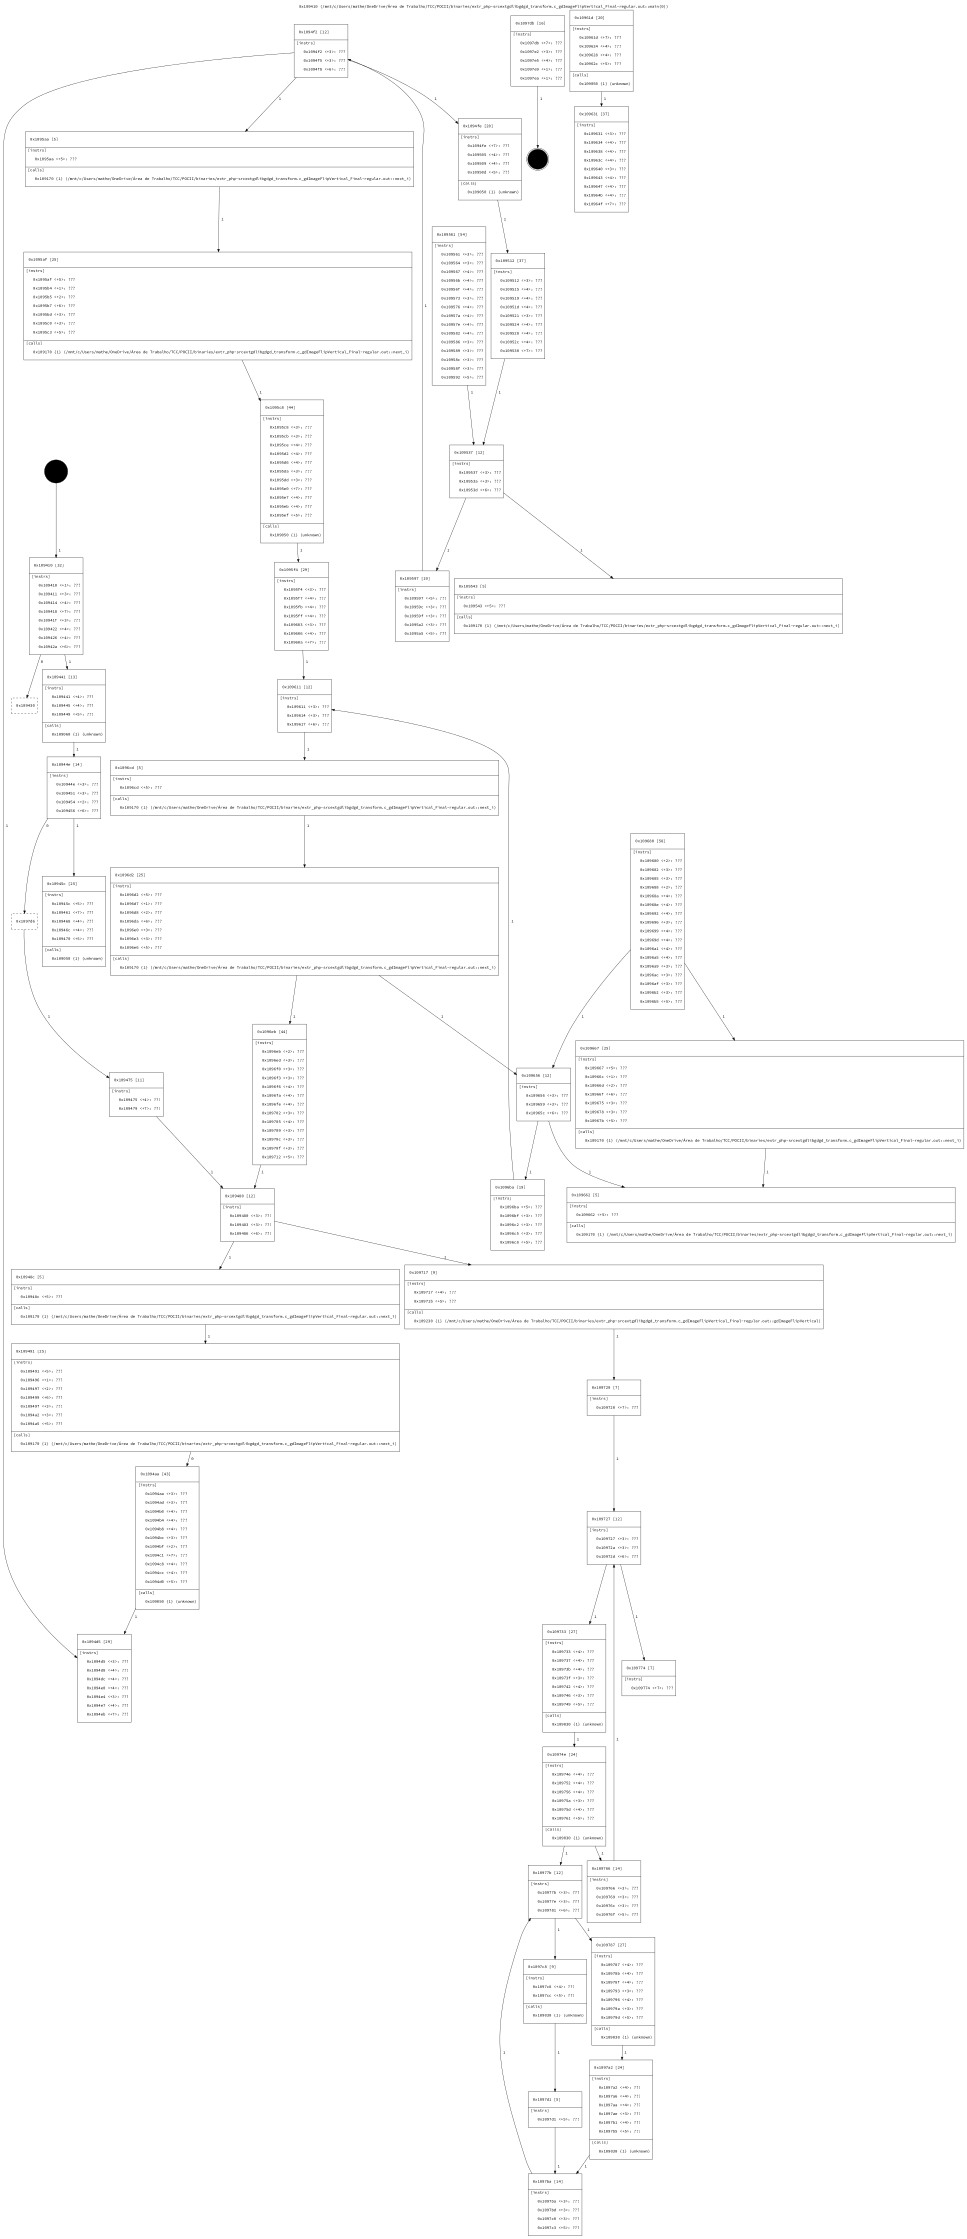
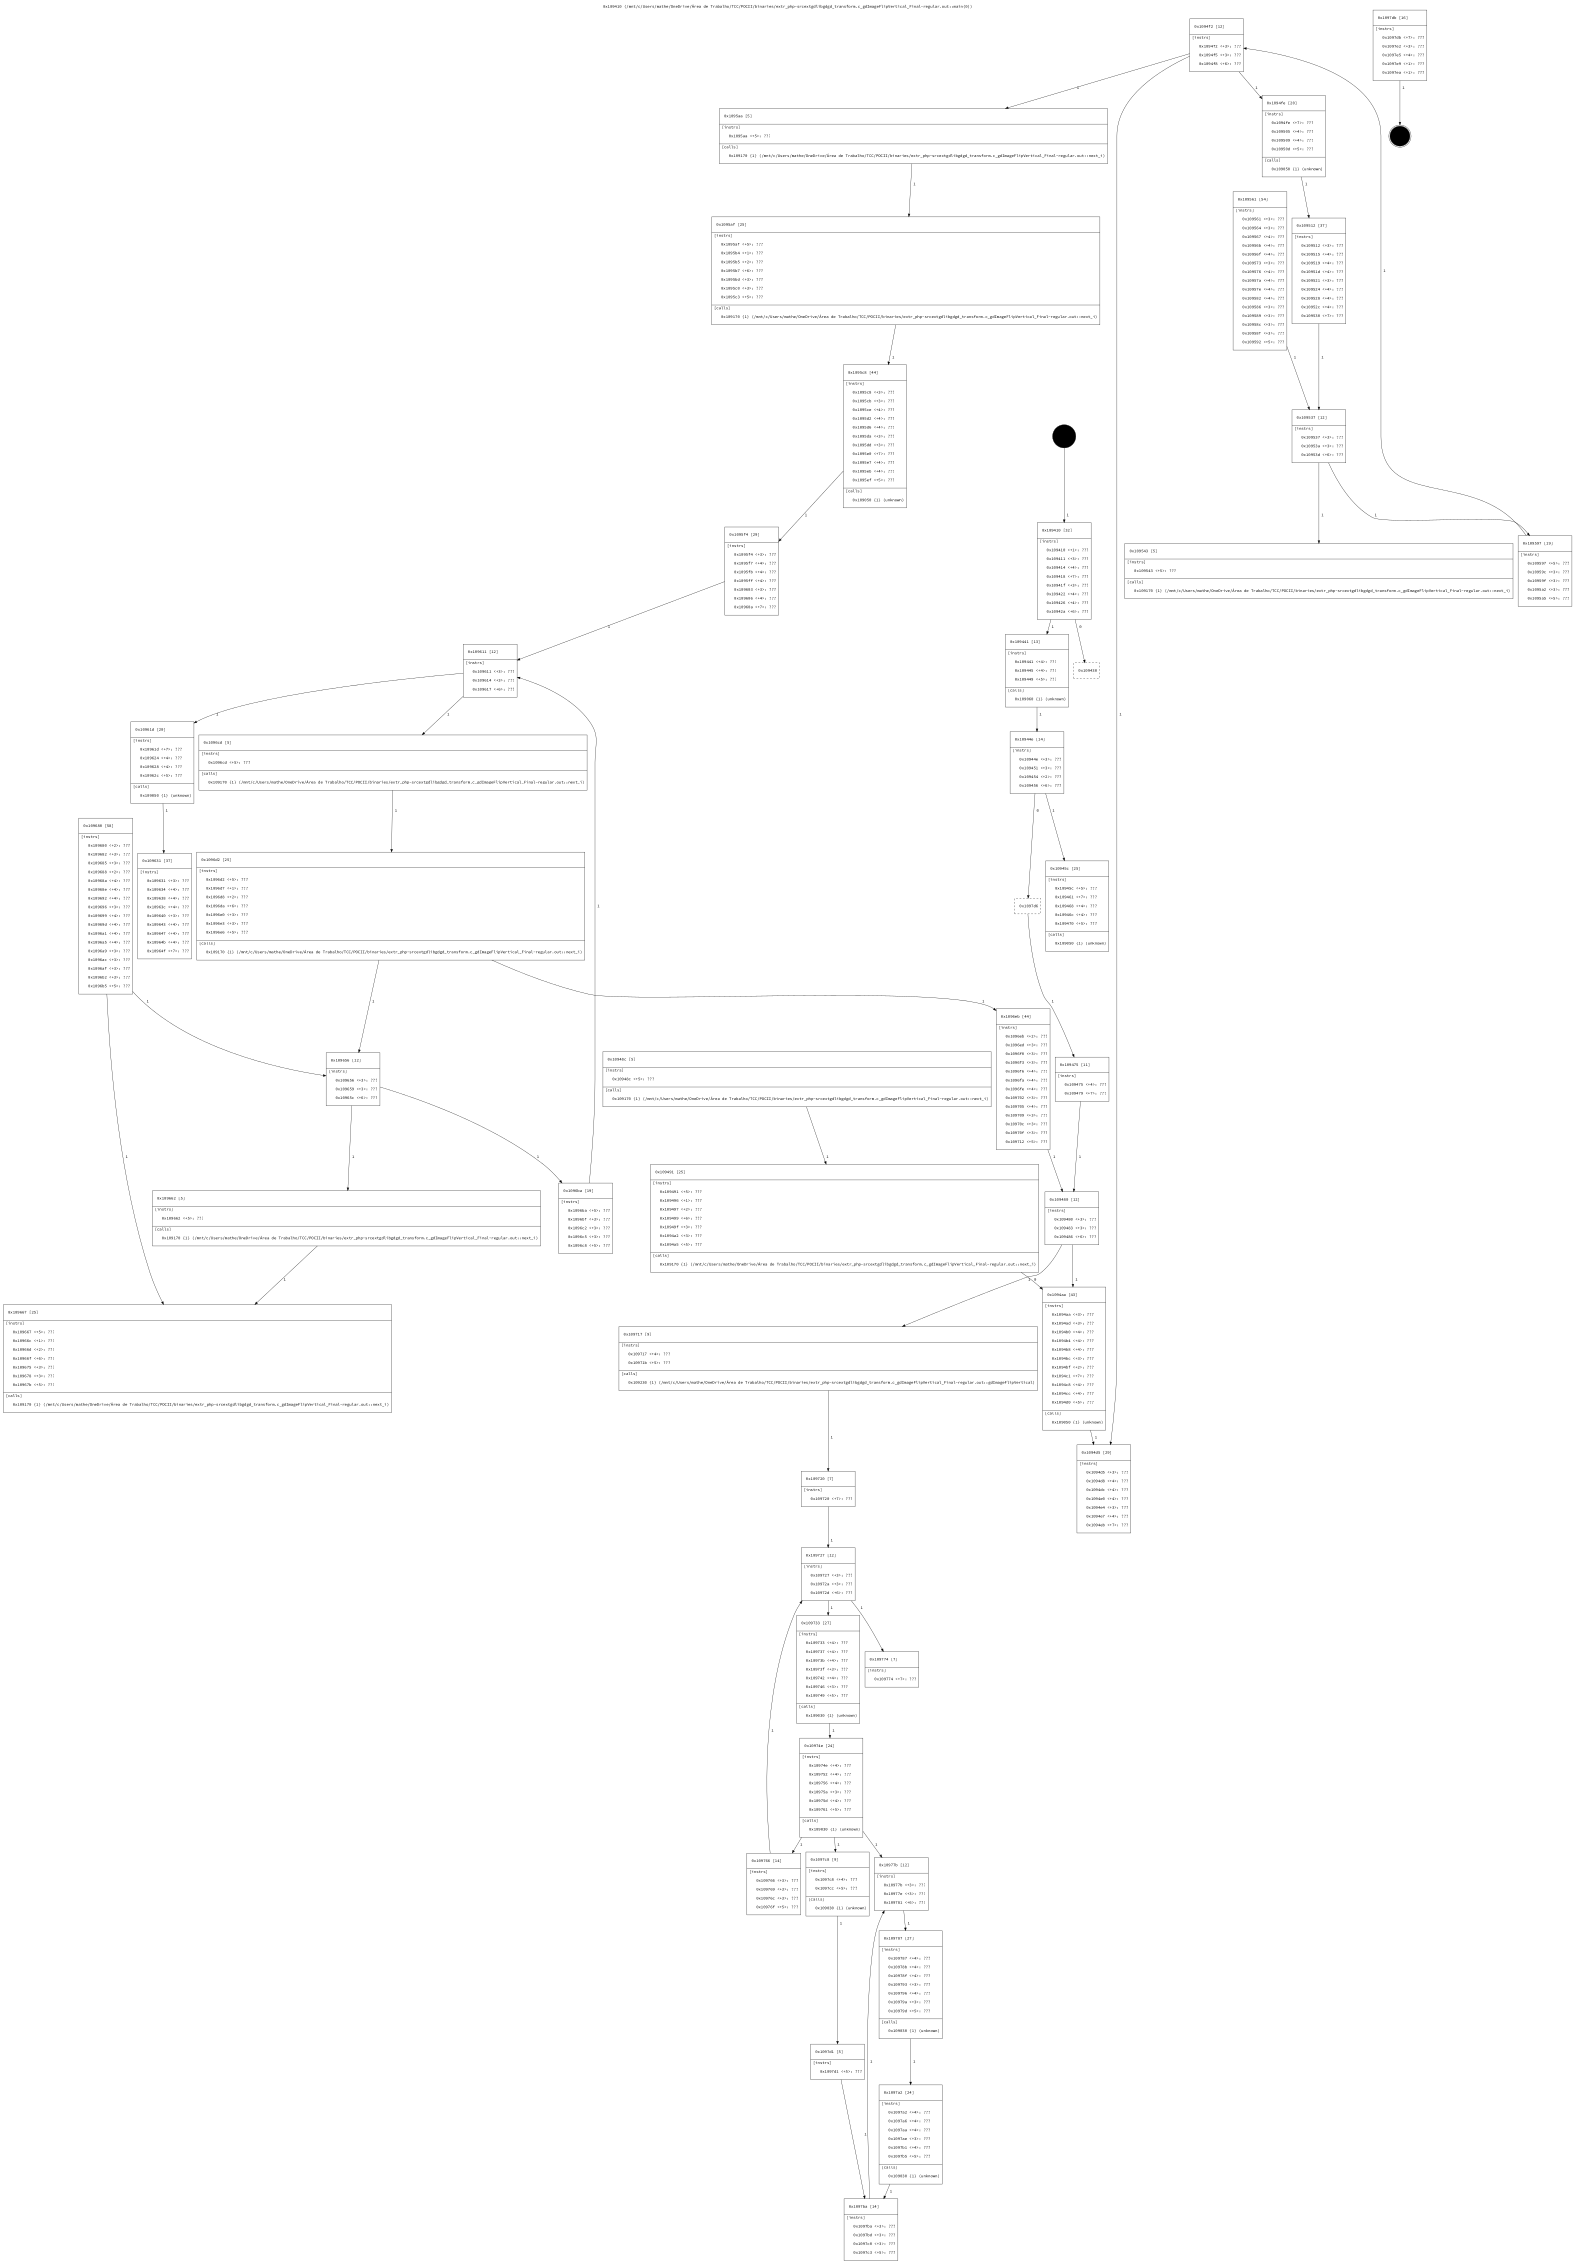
edge "0x109611 [12]" -> "0x10961d [20]": added, label "1"
edge "0x109667 [25]" -> "0x109662 [5]": reversed
edge "0x109480 [12]" -> "0x10948c [5]": now "0x109480 [12]" -> "0x1094aa [43]"
edge "0x10977b [12]" -> "0x1097c8 [9]": now "0x10974e [24]" -> "0x1097c8 [9]"
